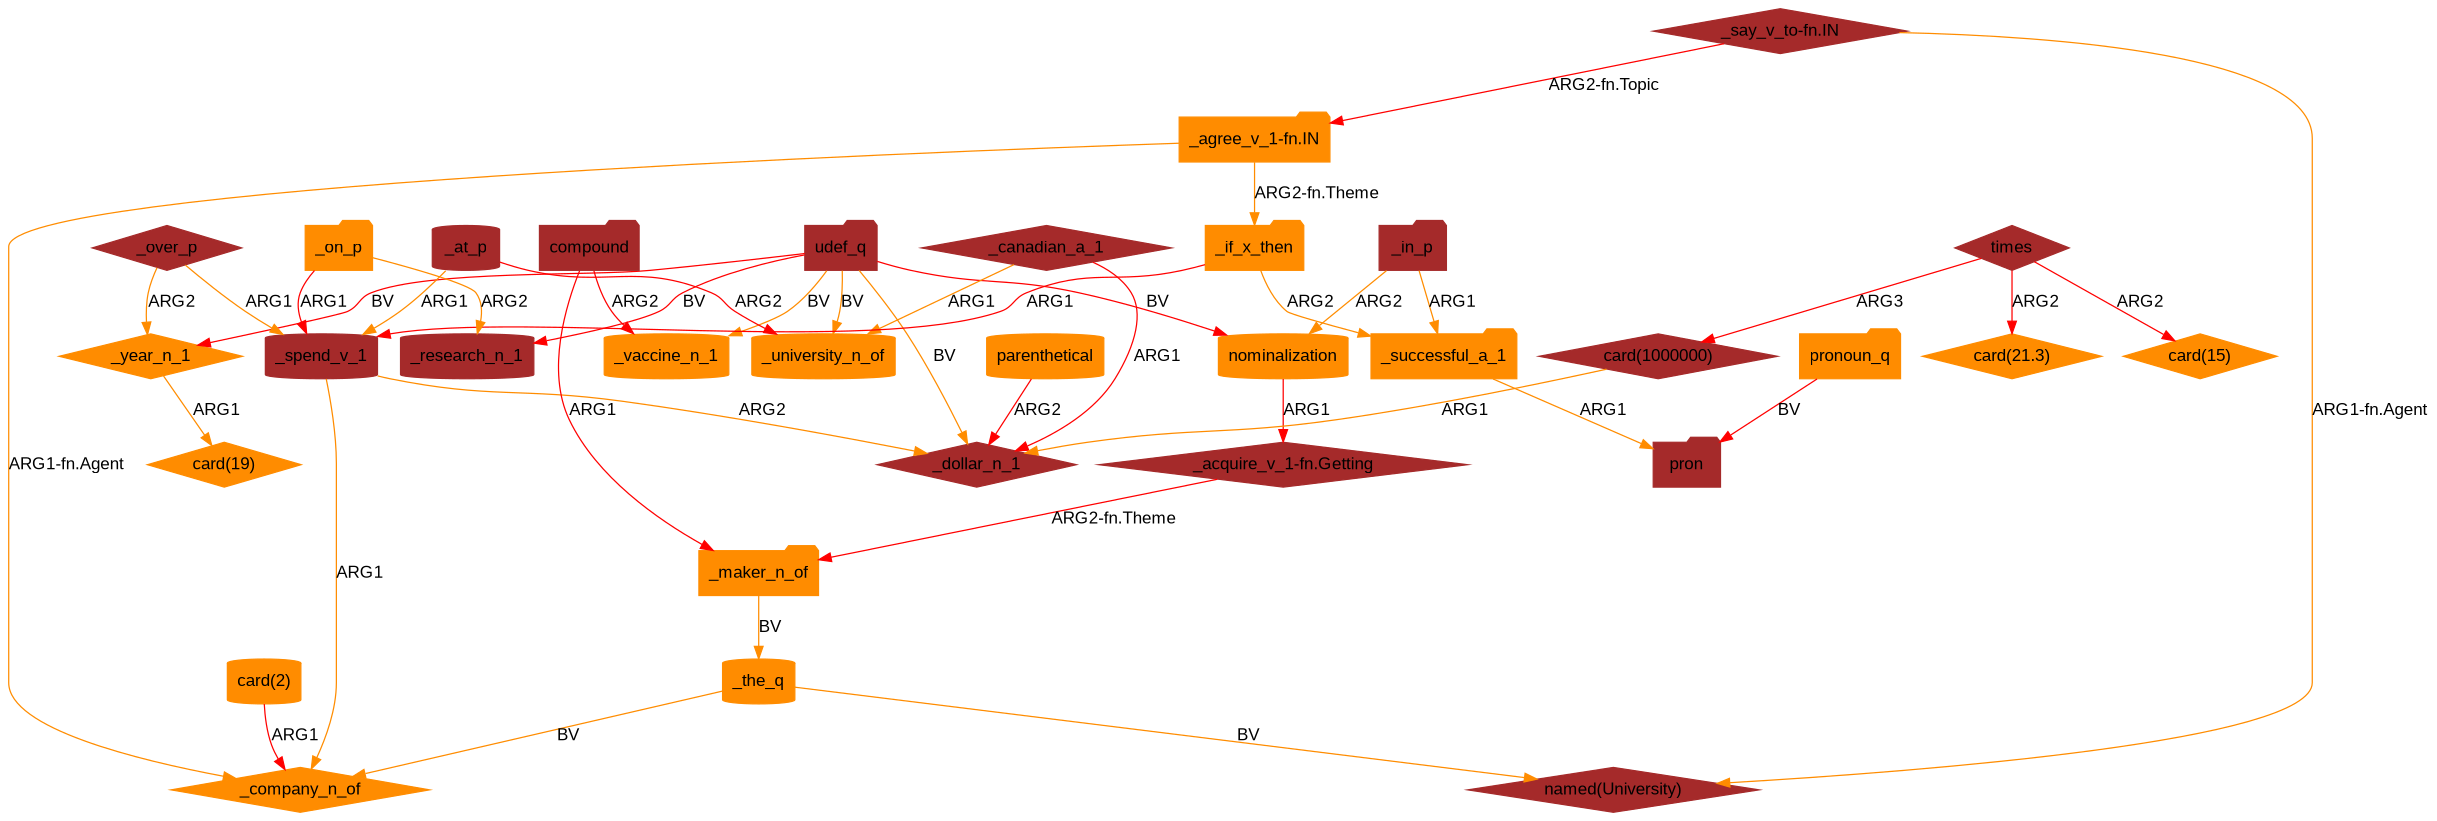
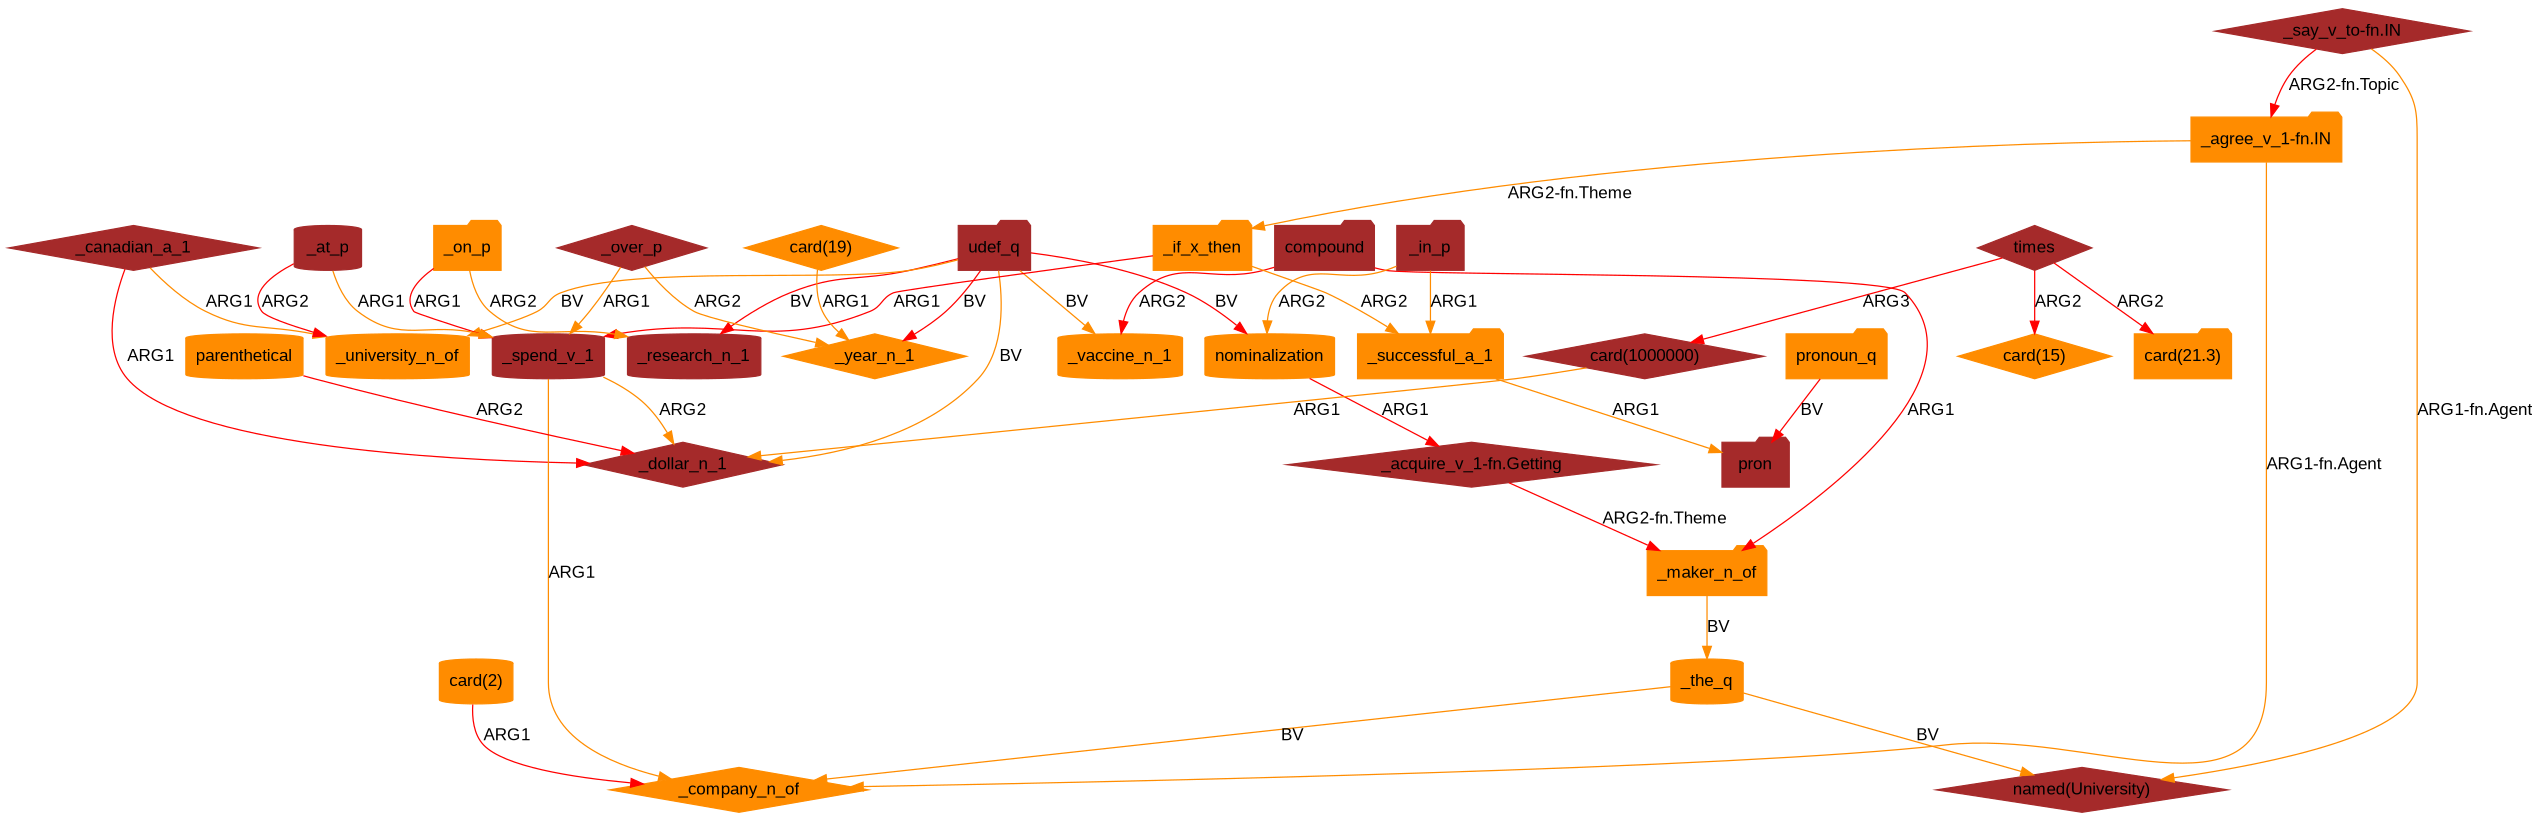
node "card(21.3)": shape diamond -> folder
edge "_year_n_1" -> "card(19)": reversed
